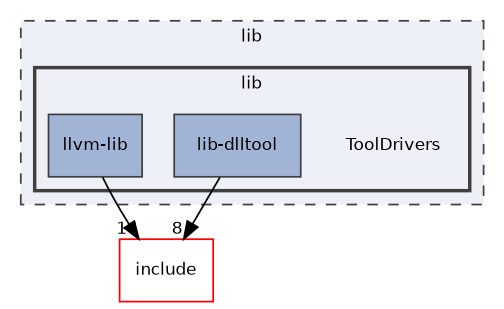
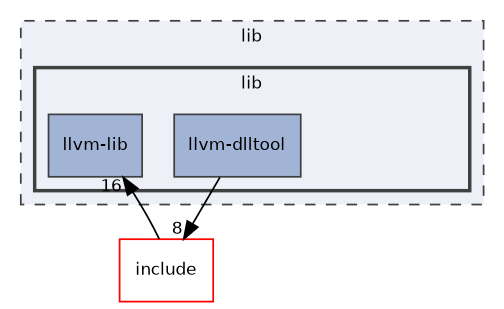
node "lib-dlltool": label "lib-dlltool" -> "llvm-dlltool"
node "ToolDrivers": removed
edge "llvm-lib" -> "include": reversed
